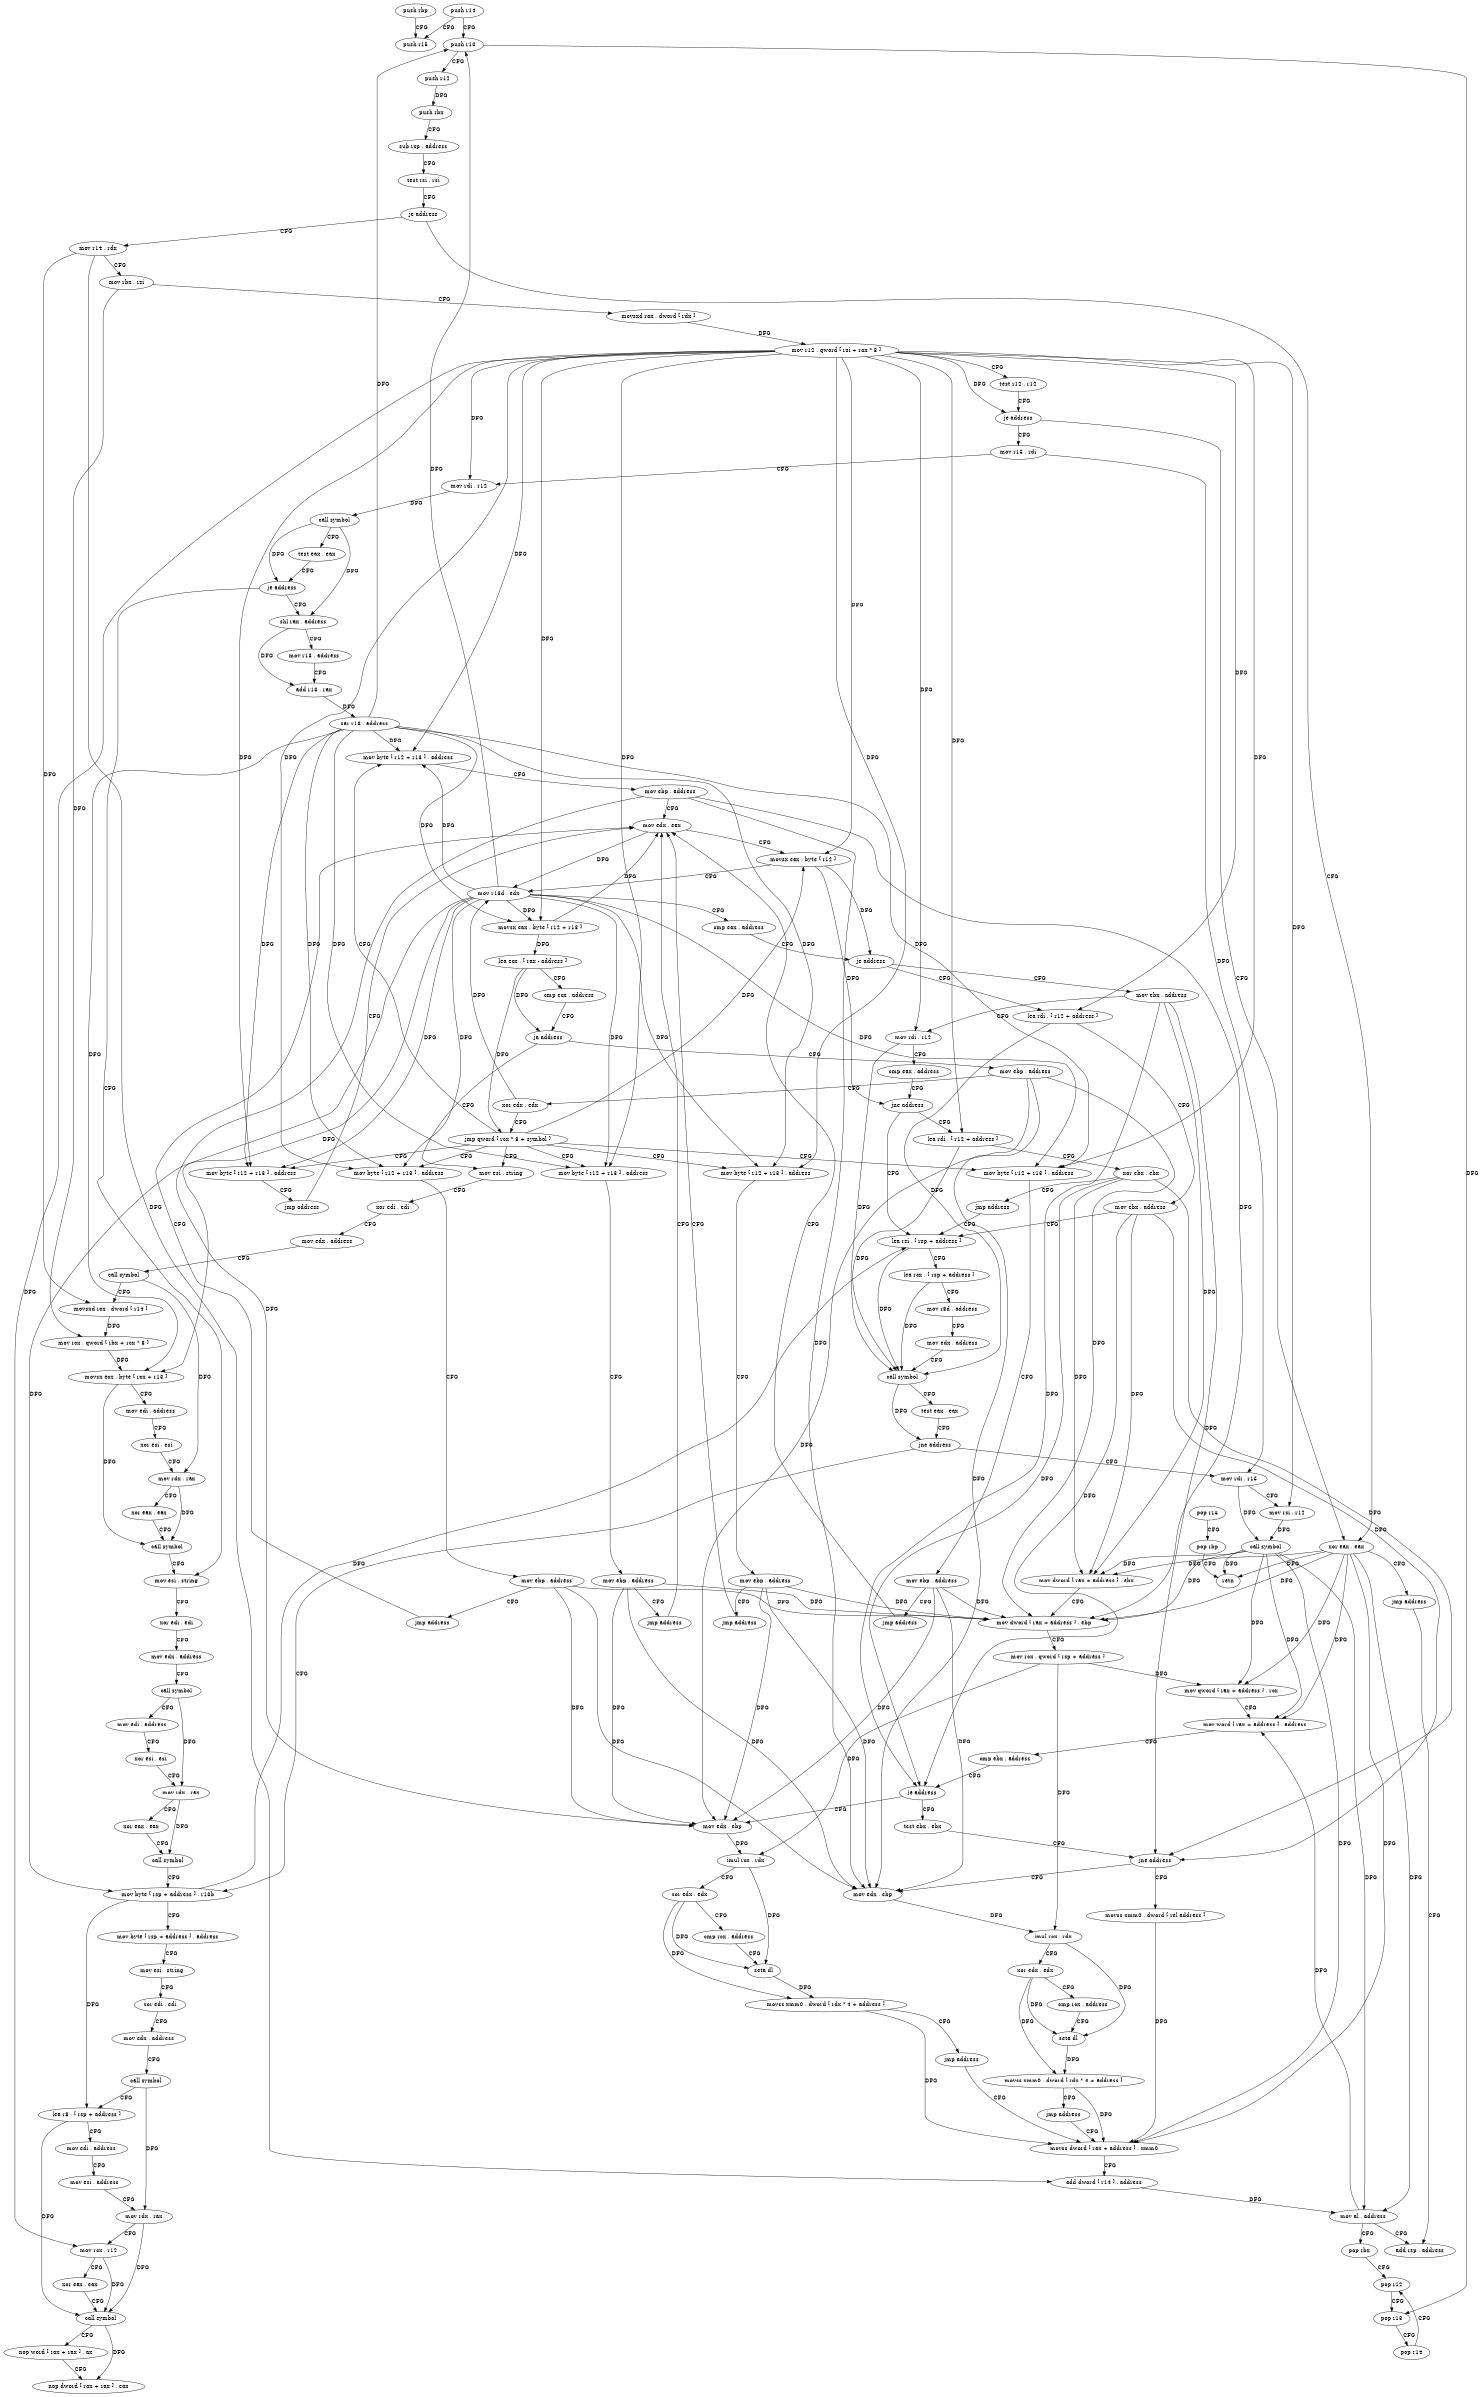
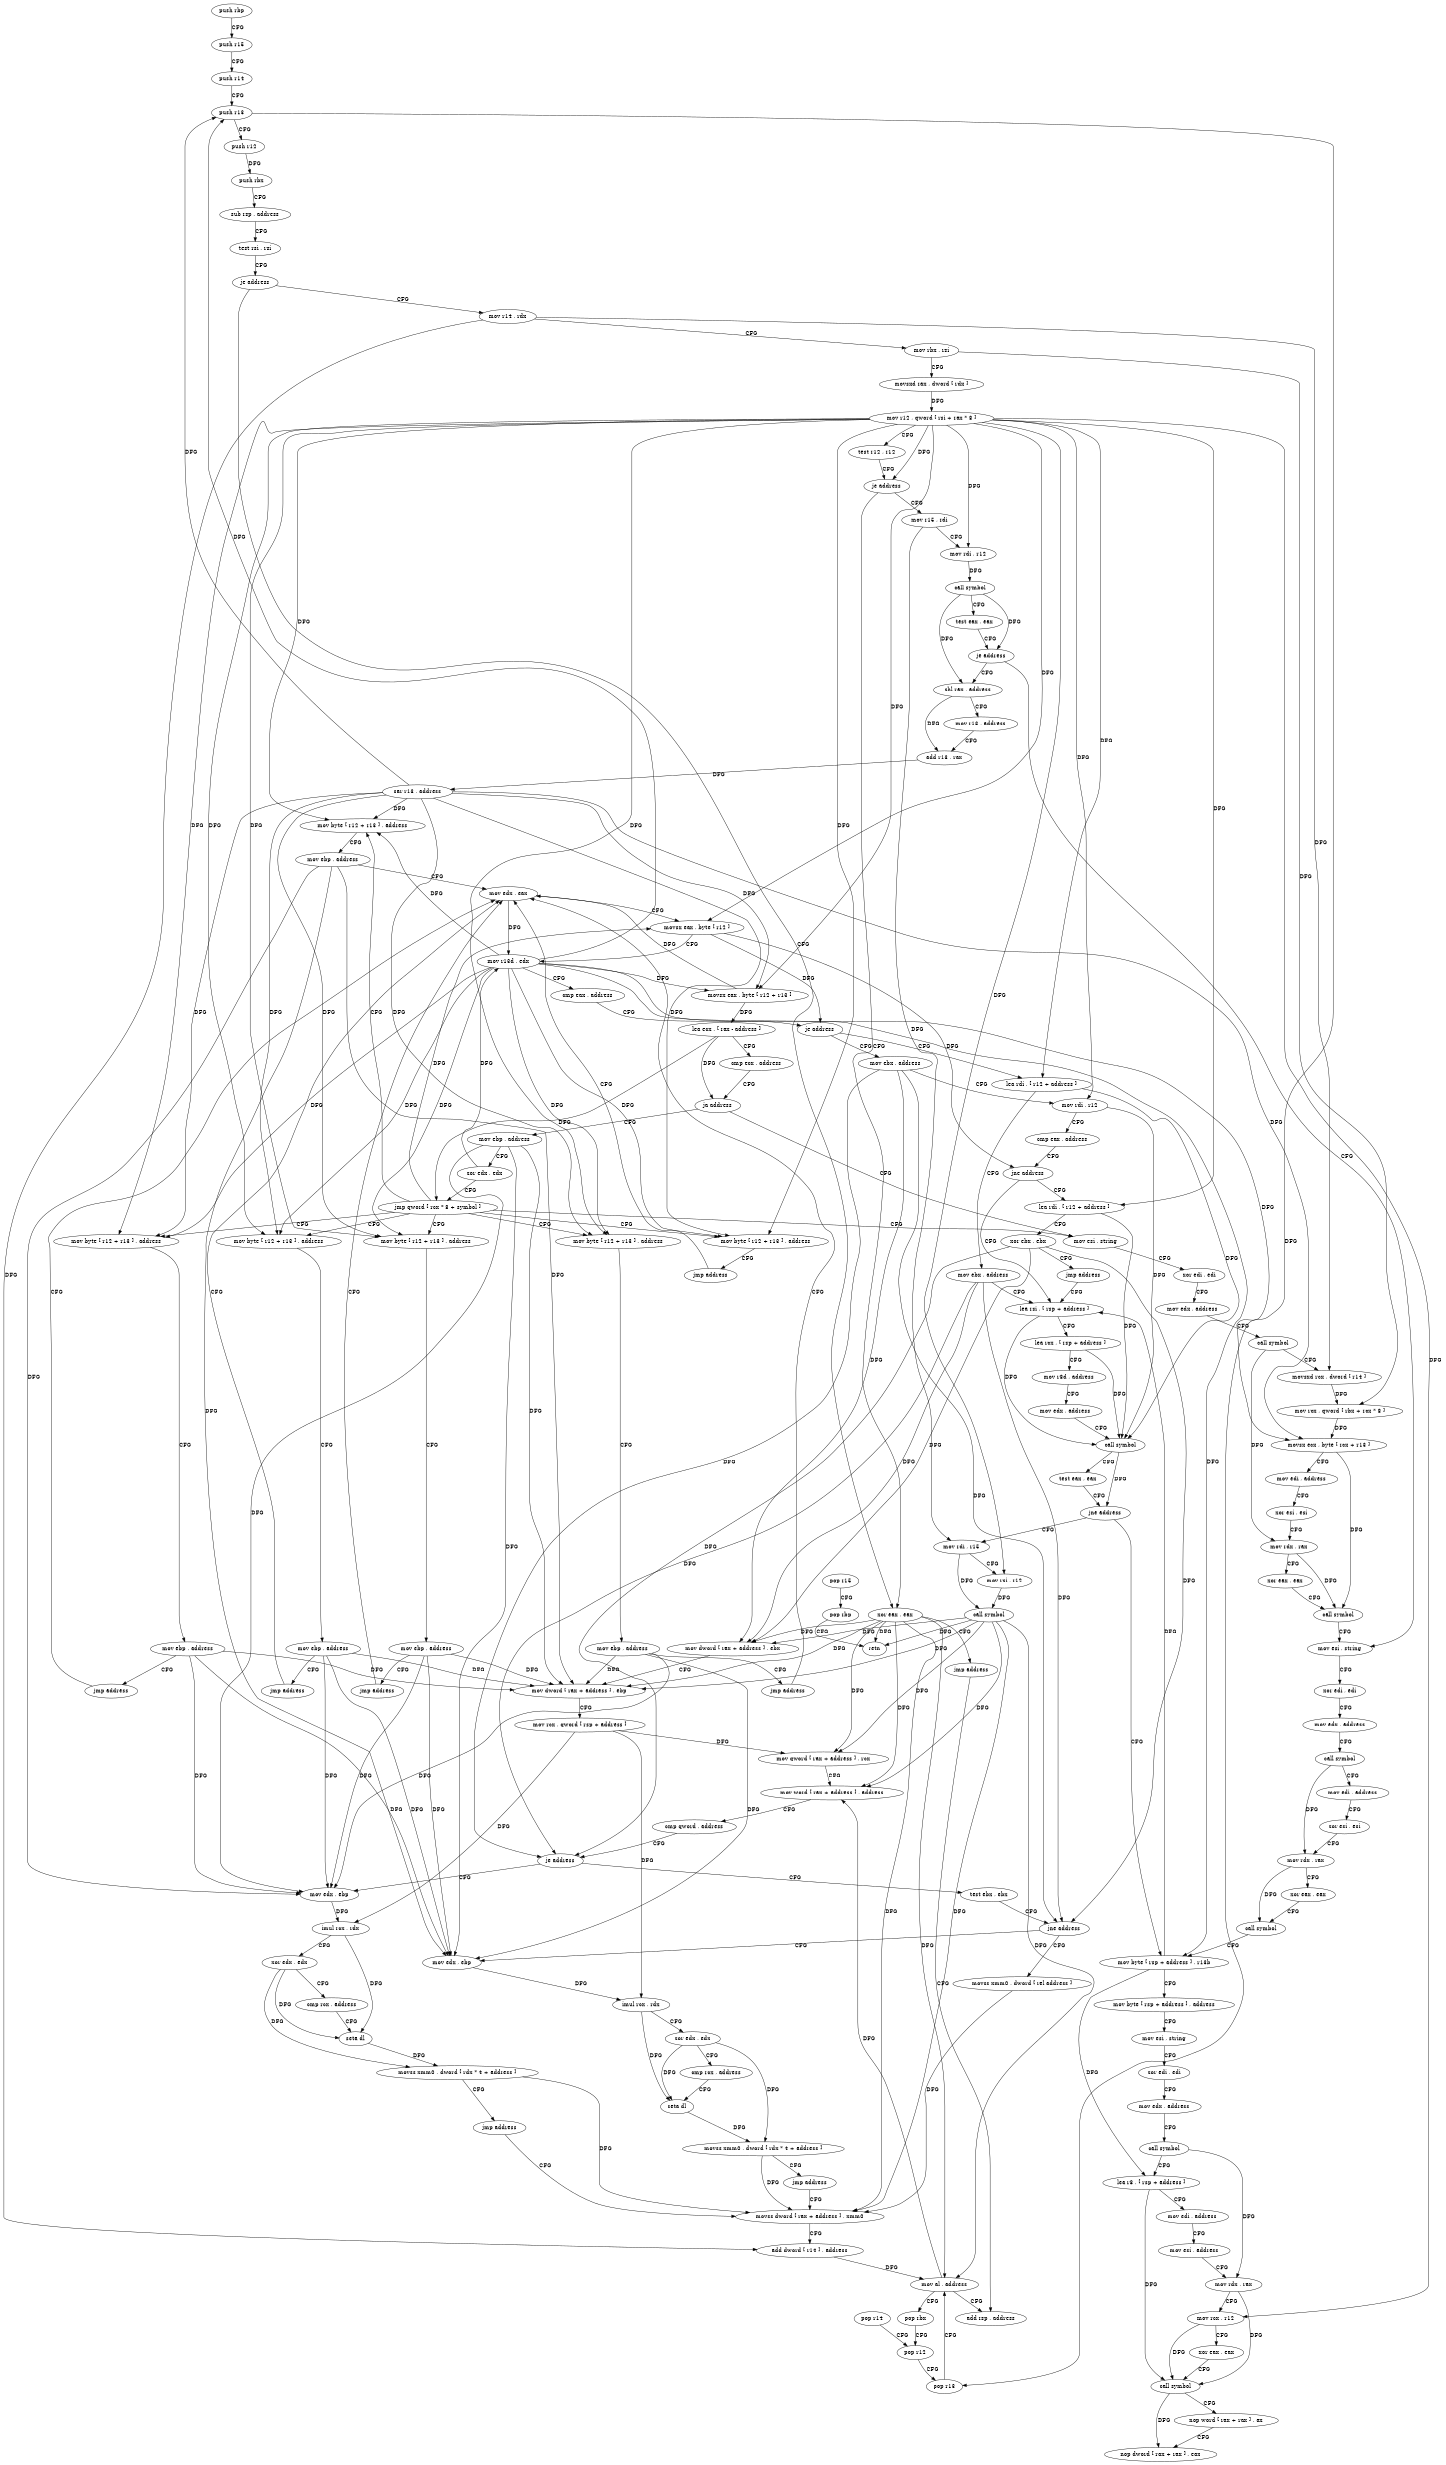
edge "push r14" -> "push r15": reversed
node "cmp ebx , address": label "cmp ebx , address" -> "cmp qword , address"
edge "pop r13" -> "pop r14": now "pop r13" -> "mov al , address"
